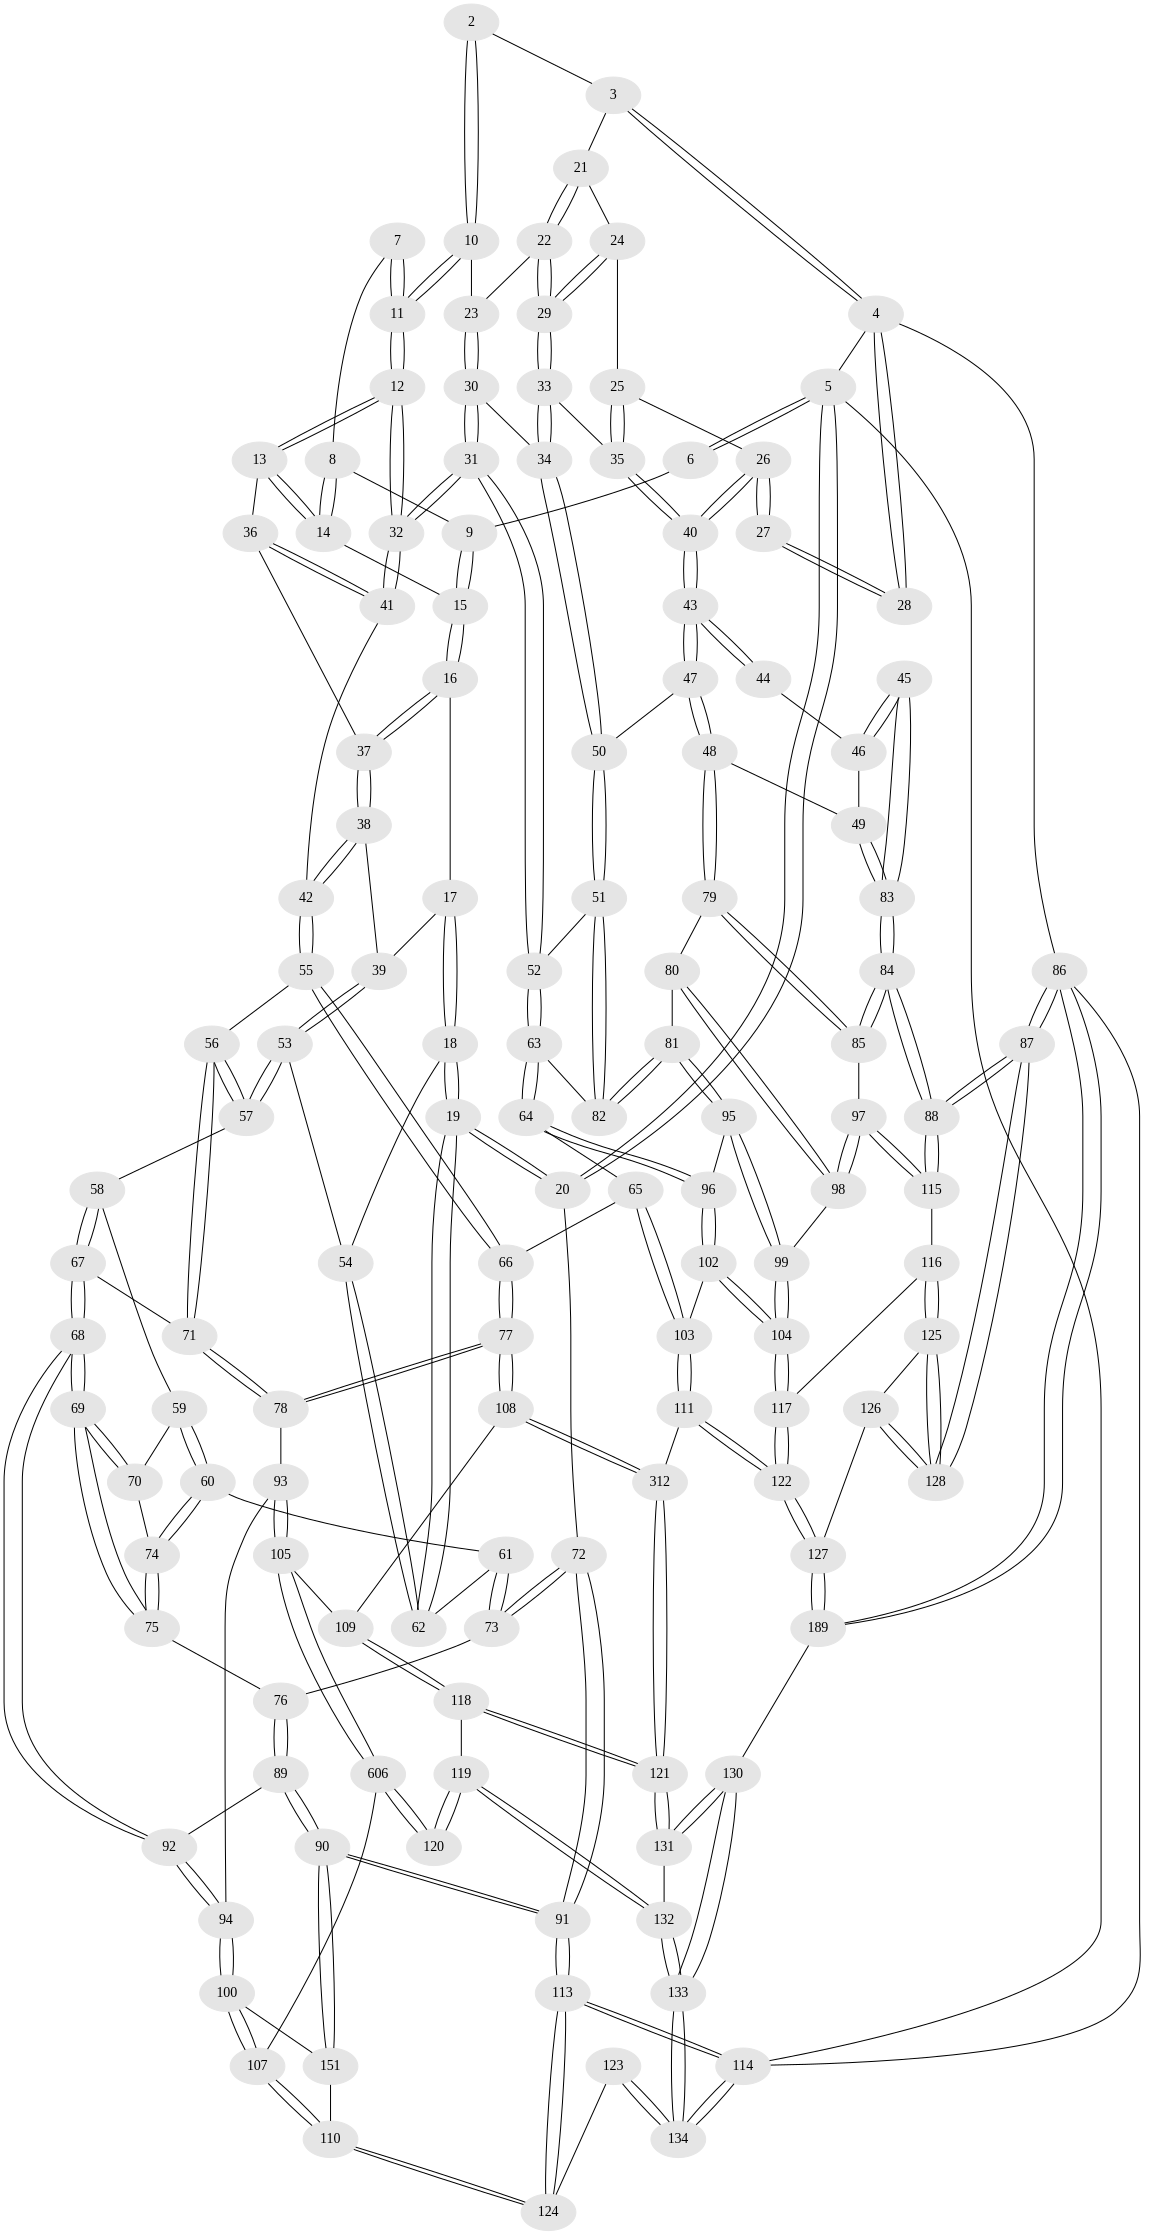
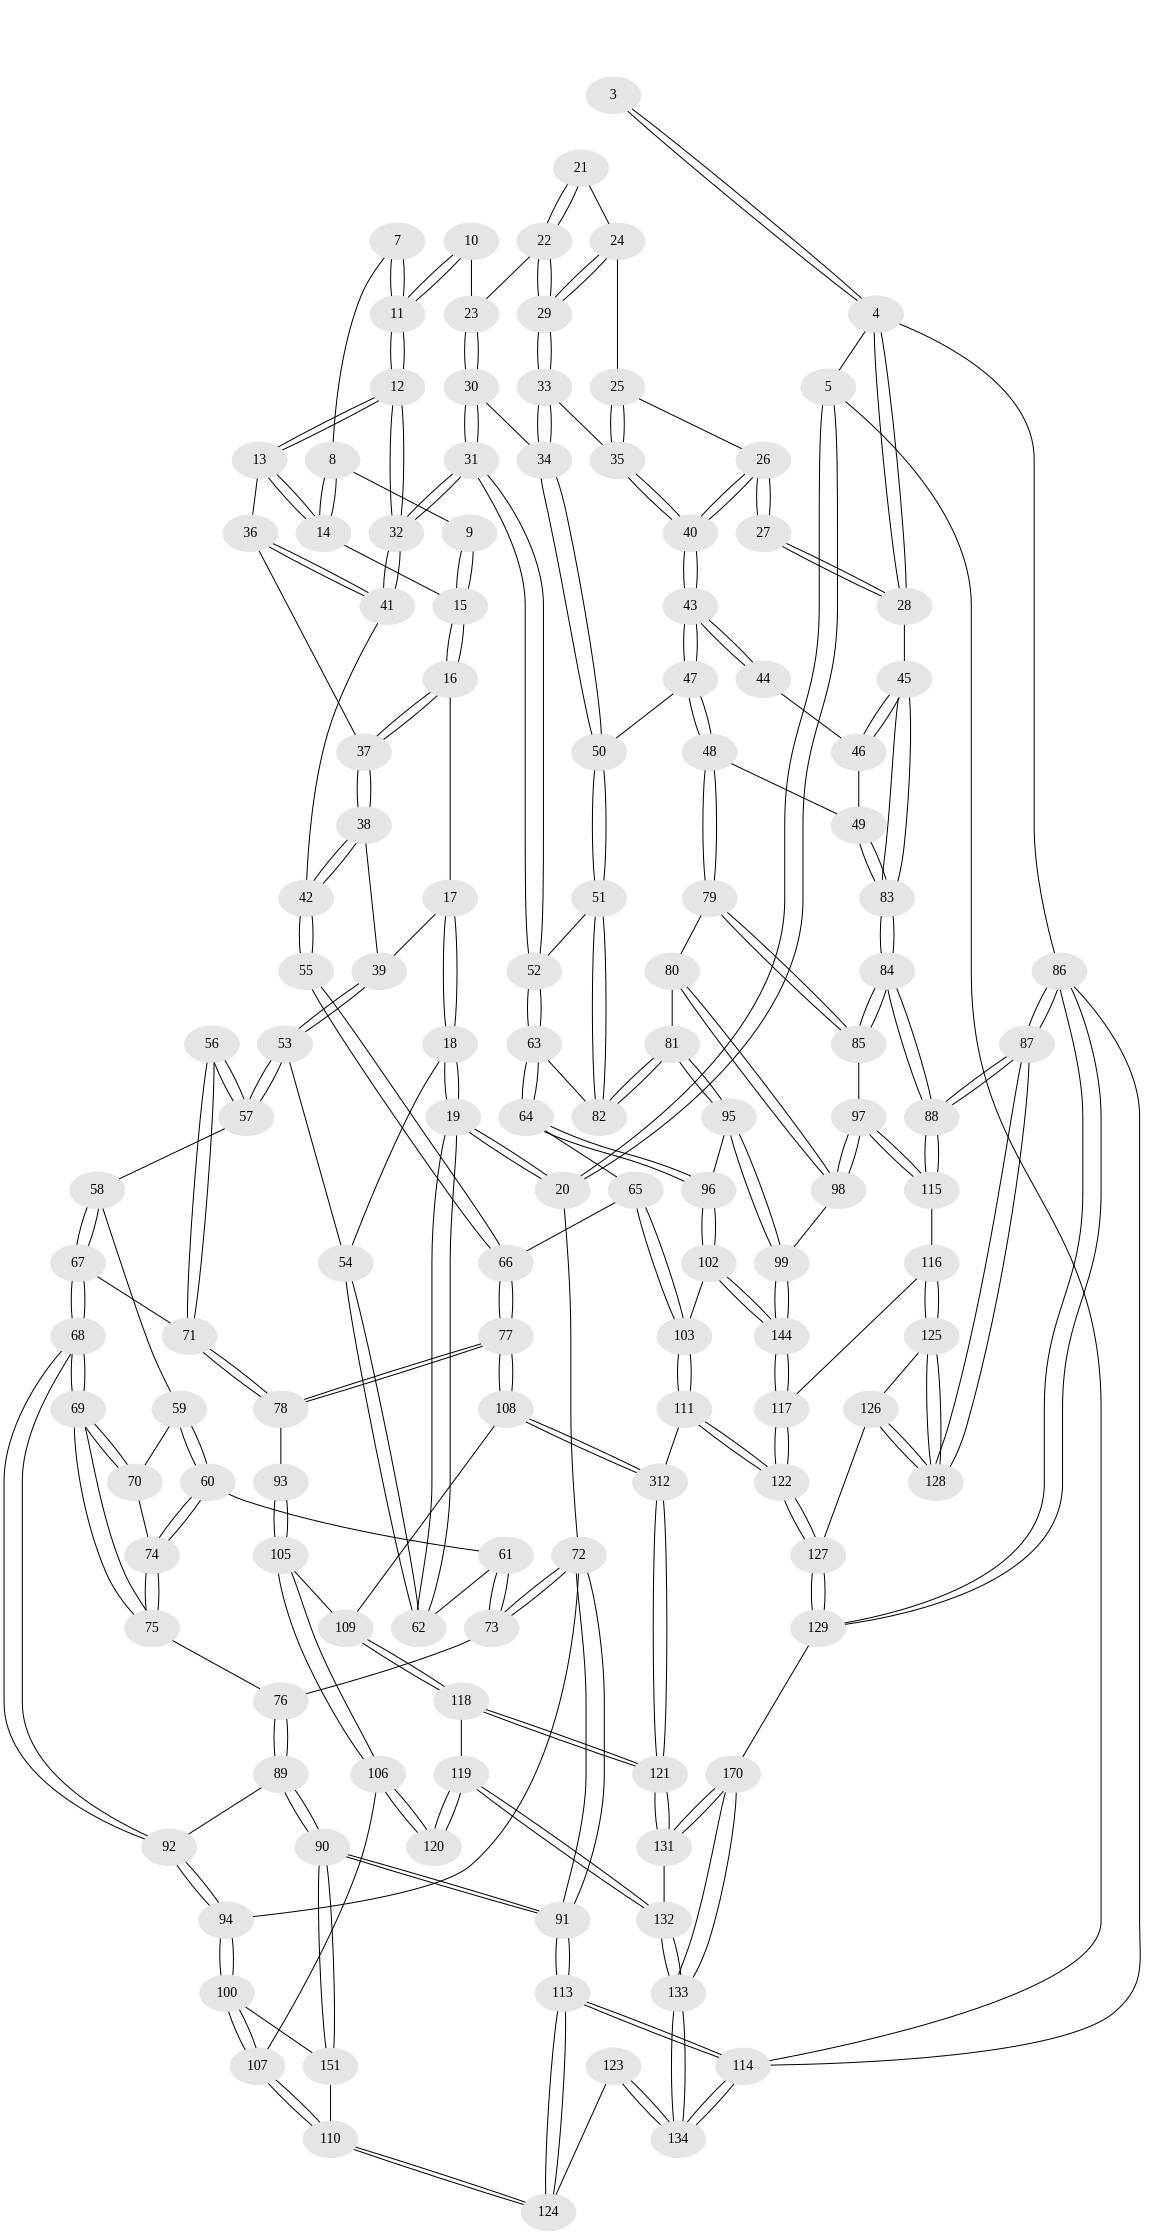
node "2": removed
edge "3" -- "21": removed
node "6": removed
edge "28" -- "45": added
edge "55" -- "56": removed
node "104": label "104" -> "144"
node "189": label "189" -> "129"
edge "93" -- "94": now "72" -- "94"
node "606": label "606" -> "106"
node "130": label "130" -> "170"
